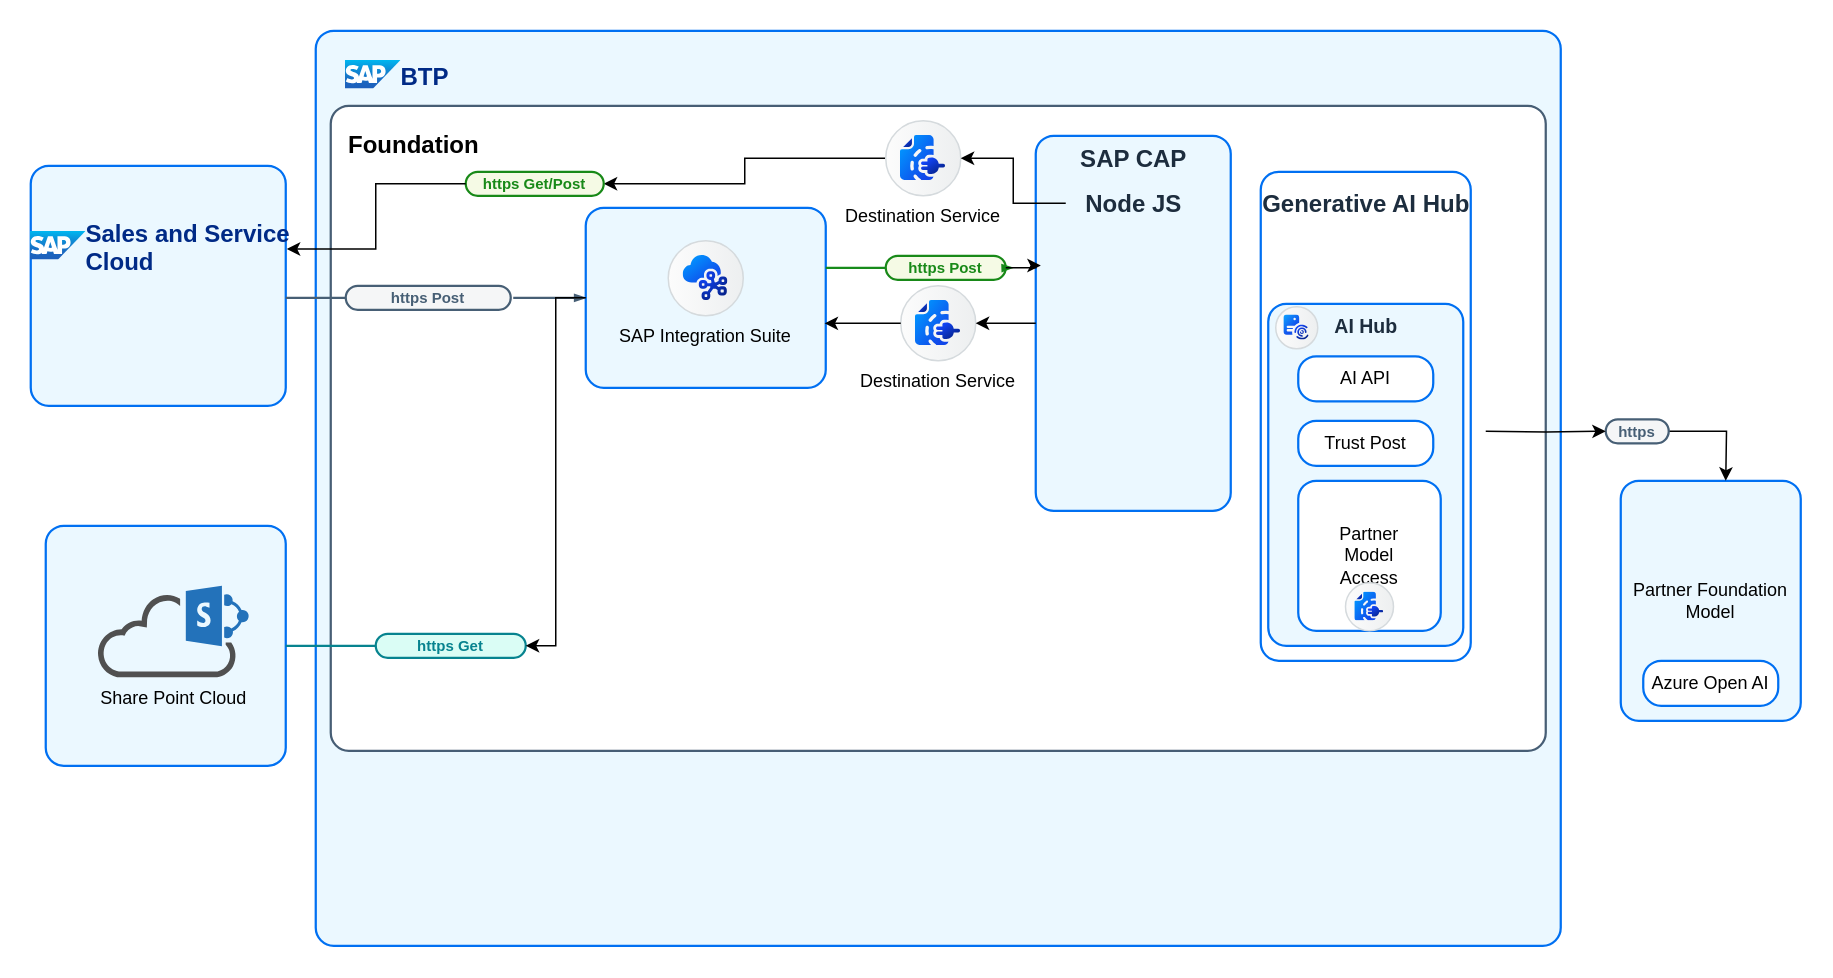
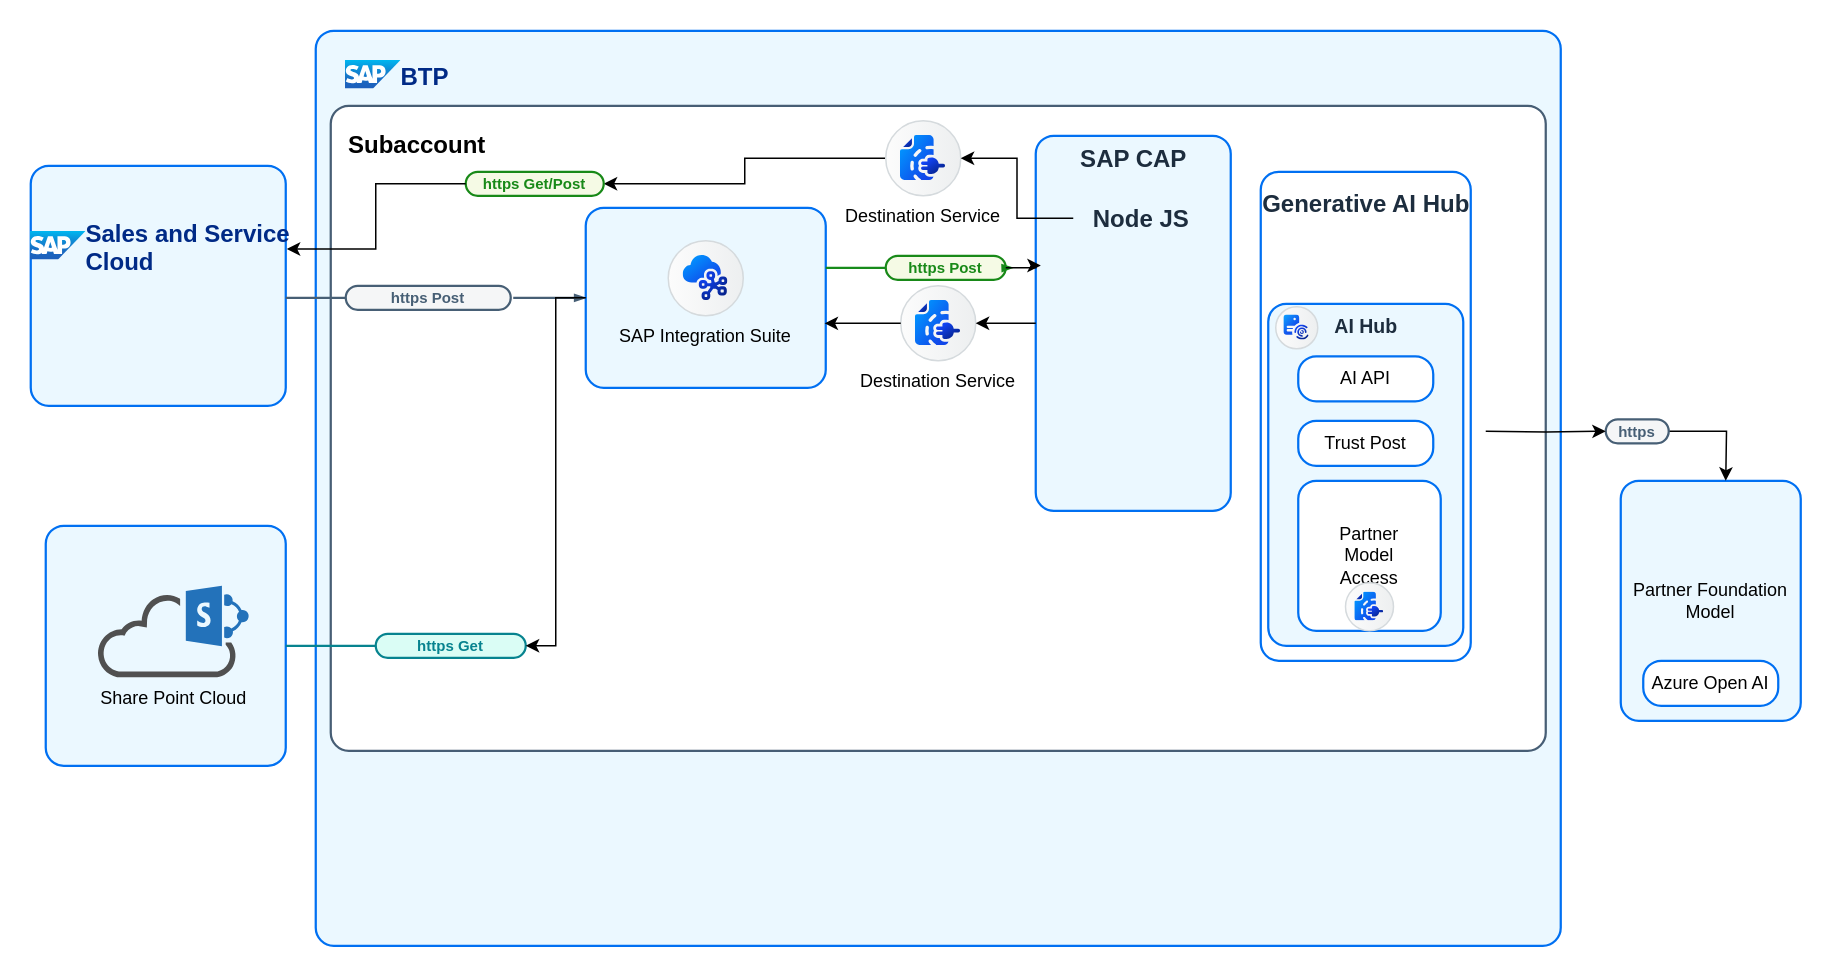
node "Foundation": label "Foundation" -> "Subaccount"
node "Node JS": moved (1133, 203) -> (1141, 218)
